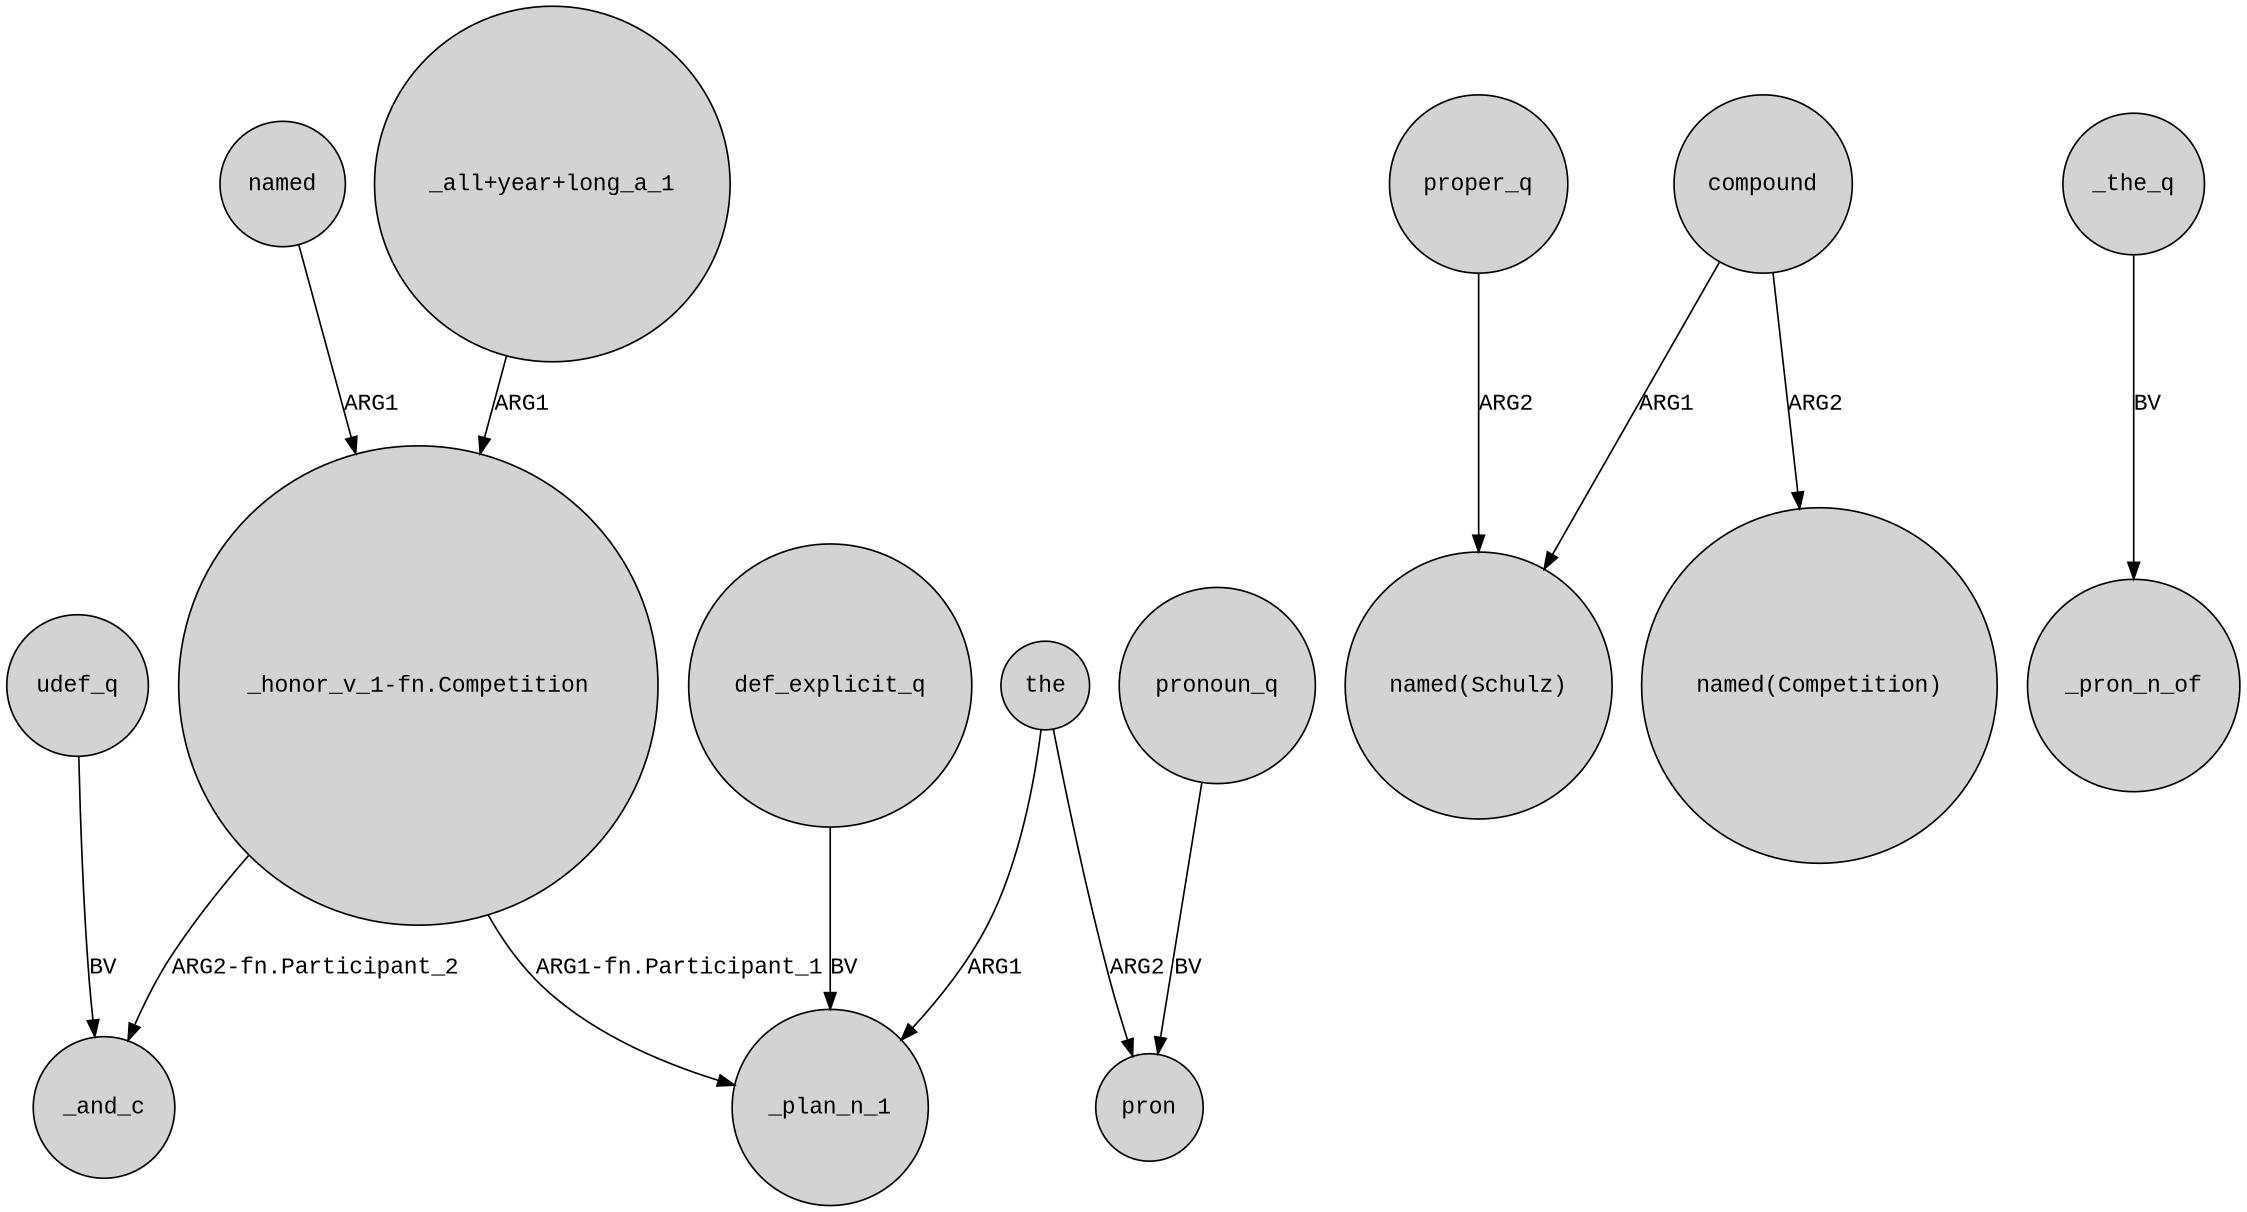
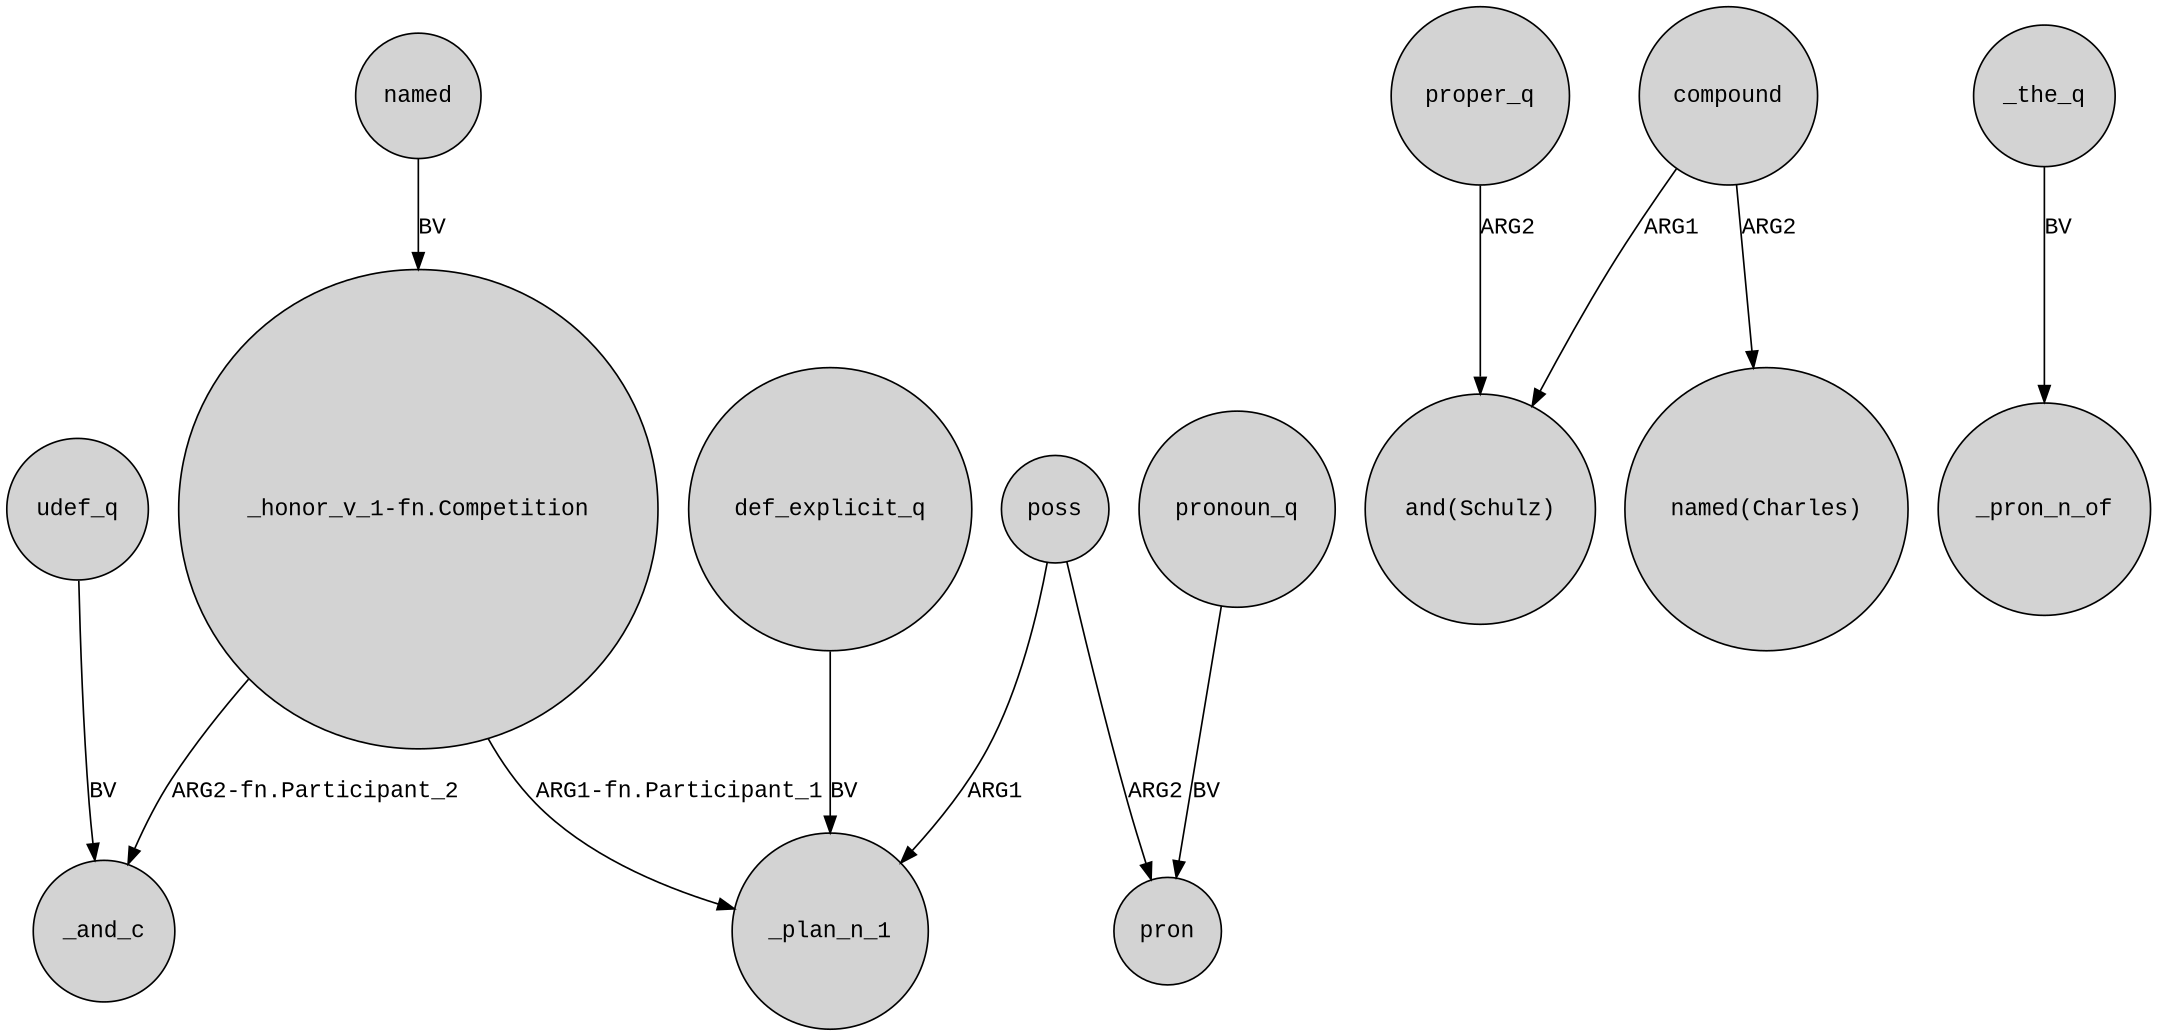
node "_all+year+long_a_1": removed
edge "named" -> "_honor_v_1-fn.Competition": label "ARG1" -> "BV"
node "the": label "the" -> "poss"
node "named(Schulz)": label "named(Schulz)" -> "and(Schulz)"
node "named(Competition)": label "named(Competition)" -> "named(Charles)"
